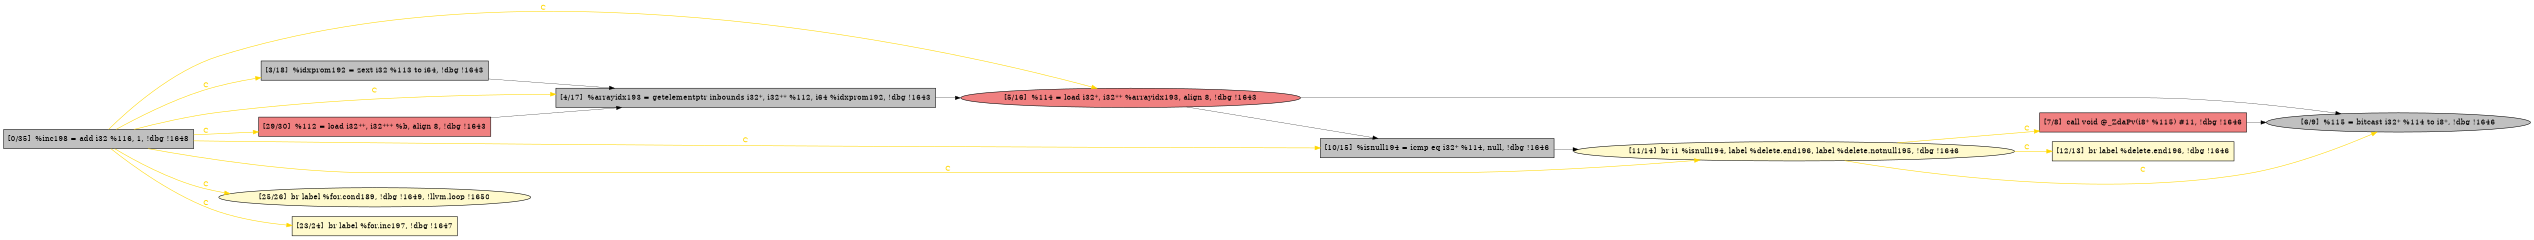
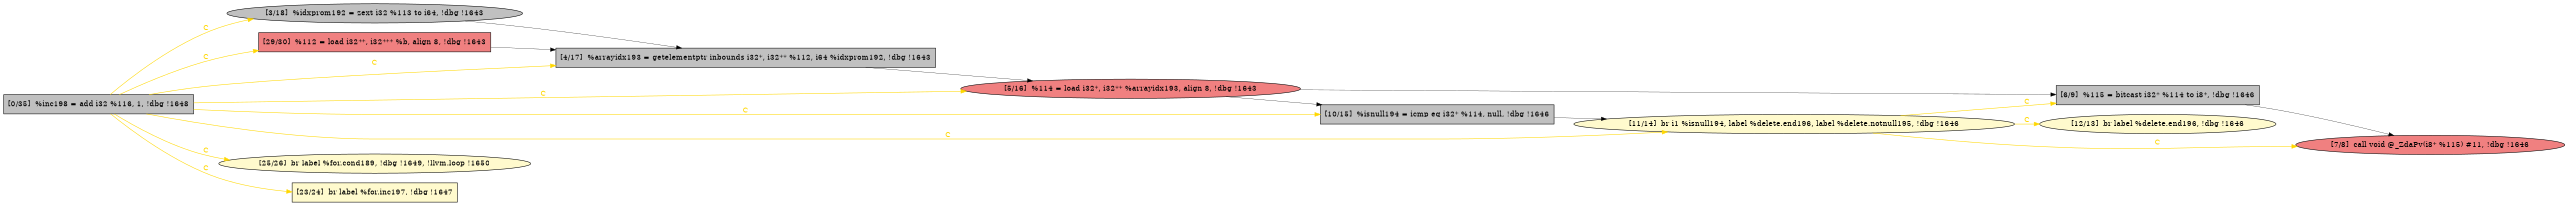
node "[3/18]  %idxprom192 = zext i32 %113 to i64, !dbg !1643": shape box -> ellipse
node "[7/8]  call void @_ZdaPv(i8* %115) #11, !dbg !1646": shape box -> ellipse
edge "[7/8]  call void @_ZdaPv(i8* %115) #11, !dbg !1646" -> "[6/9]  %115 = bitcast i32* %114 to i8*, !dbg !1646": reversed
node "[6/9]  %115 = bitcast i32* %114 to i8*, !dbg !1646": shape ellipse -> box
node "[12/13]  br label %delete.end196, !dbg !1646": shape box -> ellipse
